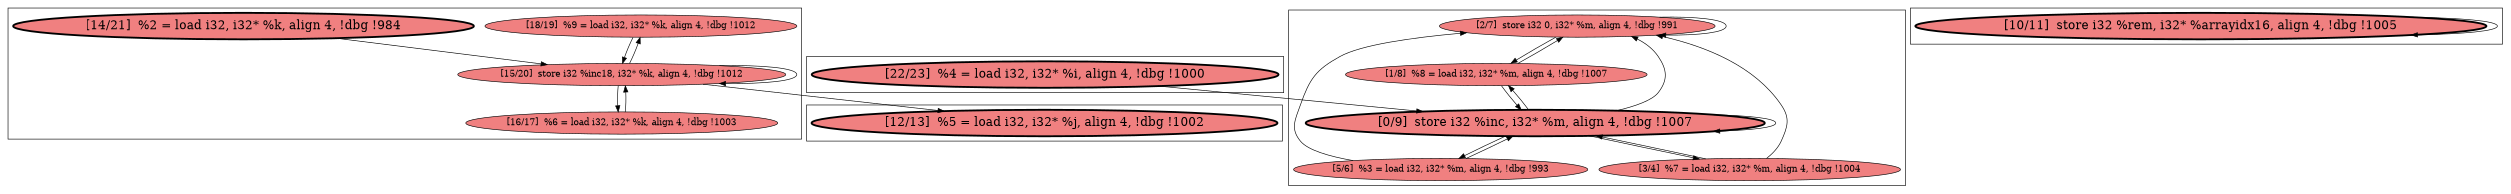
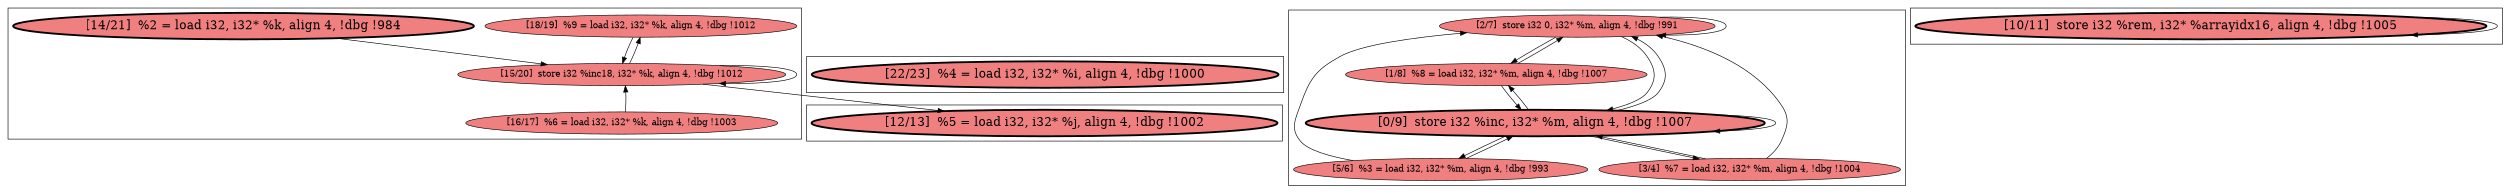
edge "[15/20]  store i32 %inc18, i32* %k, align 4, !dbg !1012" -> "[16/17]  %6 = load i32, i32* %k, align 4, !dbg !1003": removed
edge "[22/23]  %4 = load i32, i32* %i, align 4, !dbg !1000" -> "[0/9]  store i32 %inc, i32* %m, align 4, !dbg !1007": now "[2/7]  store i32 0, i32* %m, align 4, !dbg !991" -> "[0/9]  store i32 %inc, i32* %m, align 4, !dbg !1007"
